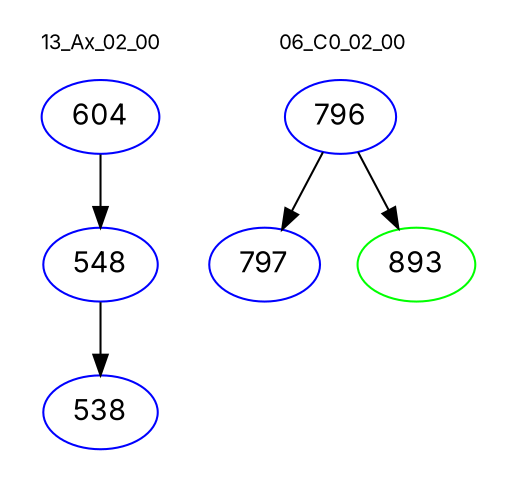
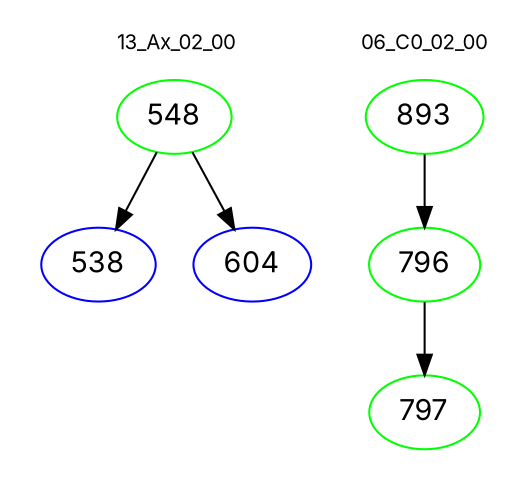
node "796": color blue -> green
edge "604" -> "548": reversed
edge "796" -> "893": reversed
node "548": color blue -> green
node "797": color blue -> green
